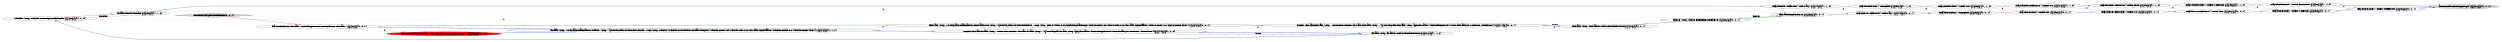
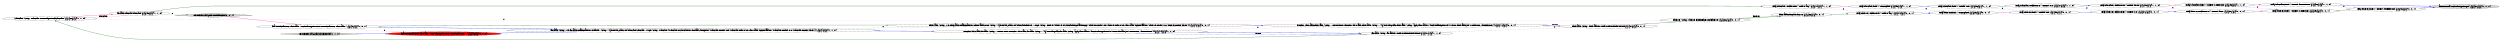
edge "flowable.subscribe(subscriber)@@@23@@@['1', '1', '0']" -> "observable.subscribe(observer)@@@23@@@['0', '0', '1']": now "flowable.subscribe(subscriber)@@@23@@@['1', '1', '0']" -> "resumeNextWithSynchronousExecution['0', '0', '1']"
node "resumeNextWithSynchronousExecution['0', '1', '0']": added
